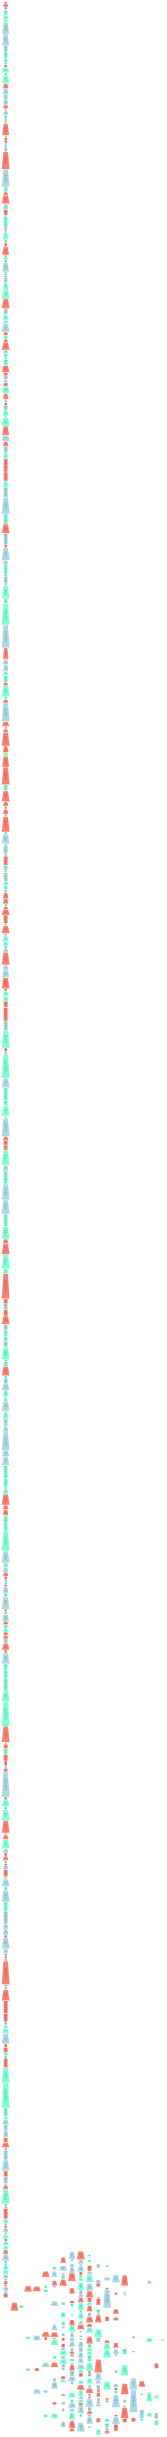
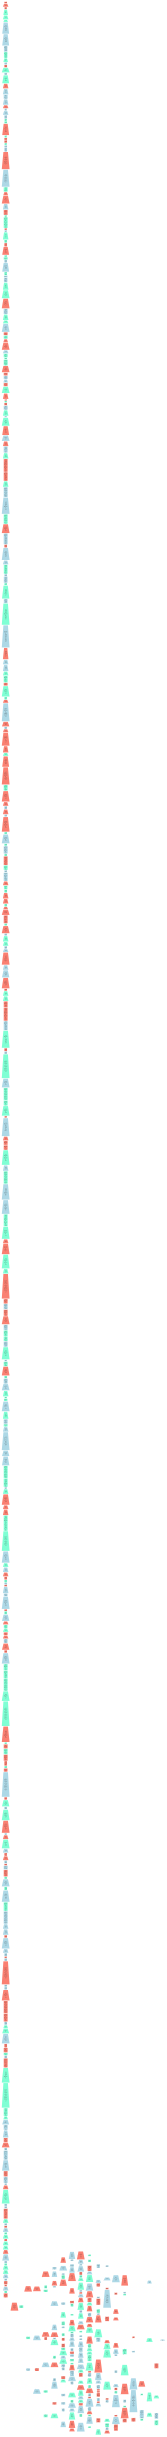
node "# 0x1791 PUSHX Data PUSHX Data JUMP": fillcolor aquamarine -> salmon
node "# 0x1462 JUMPDEST JUMP": fillcolor aquamarine -> salmon
